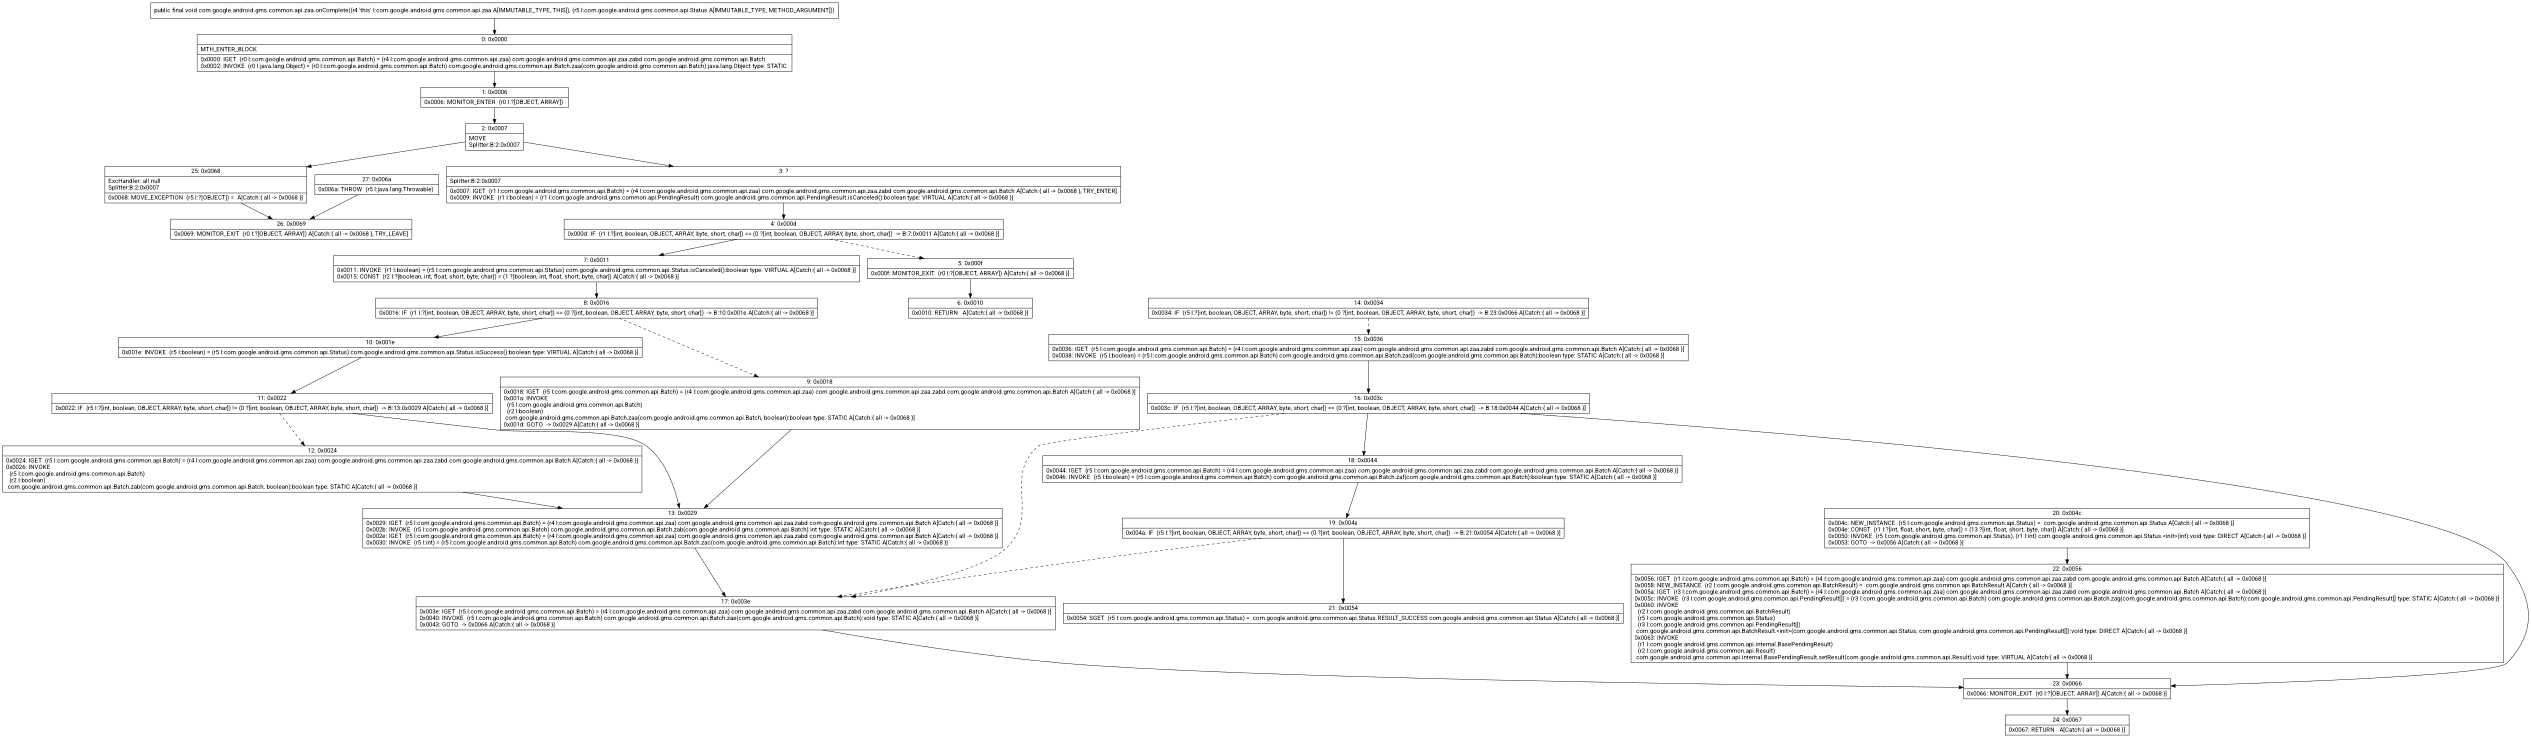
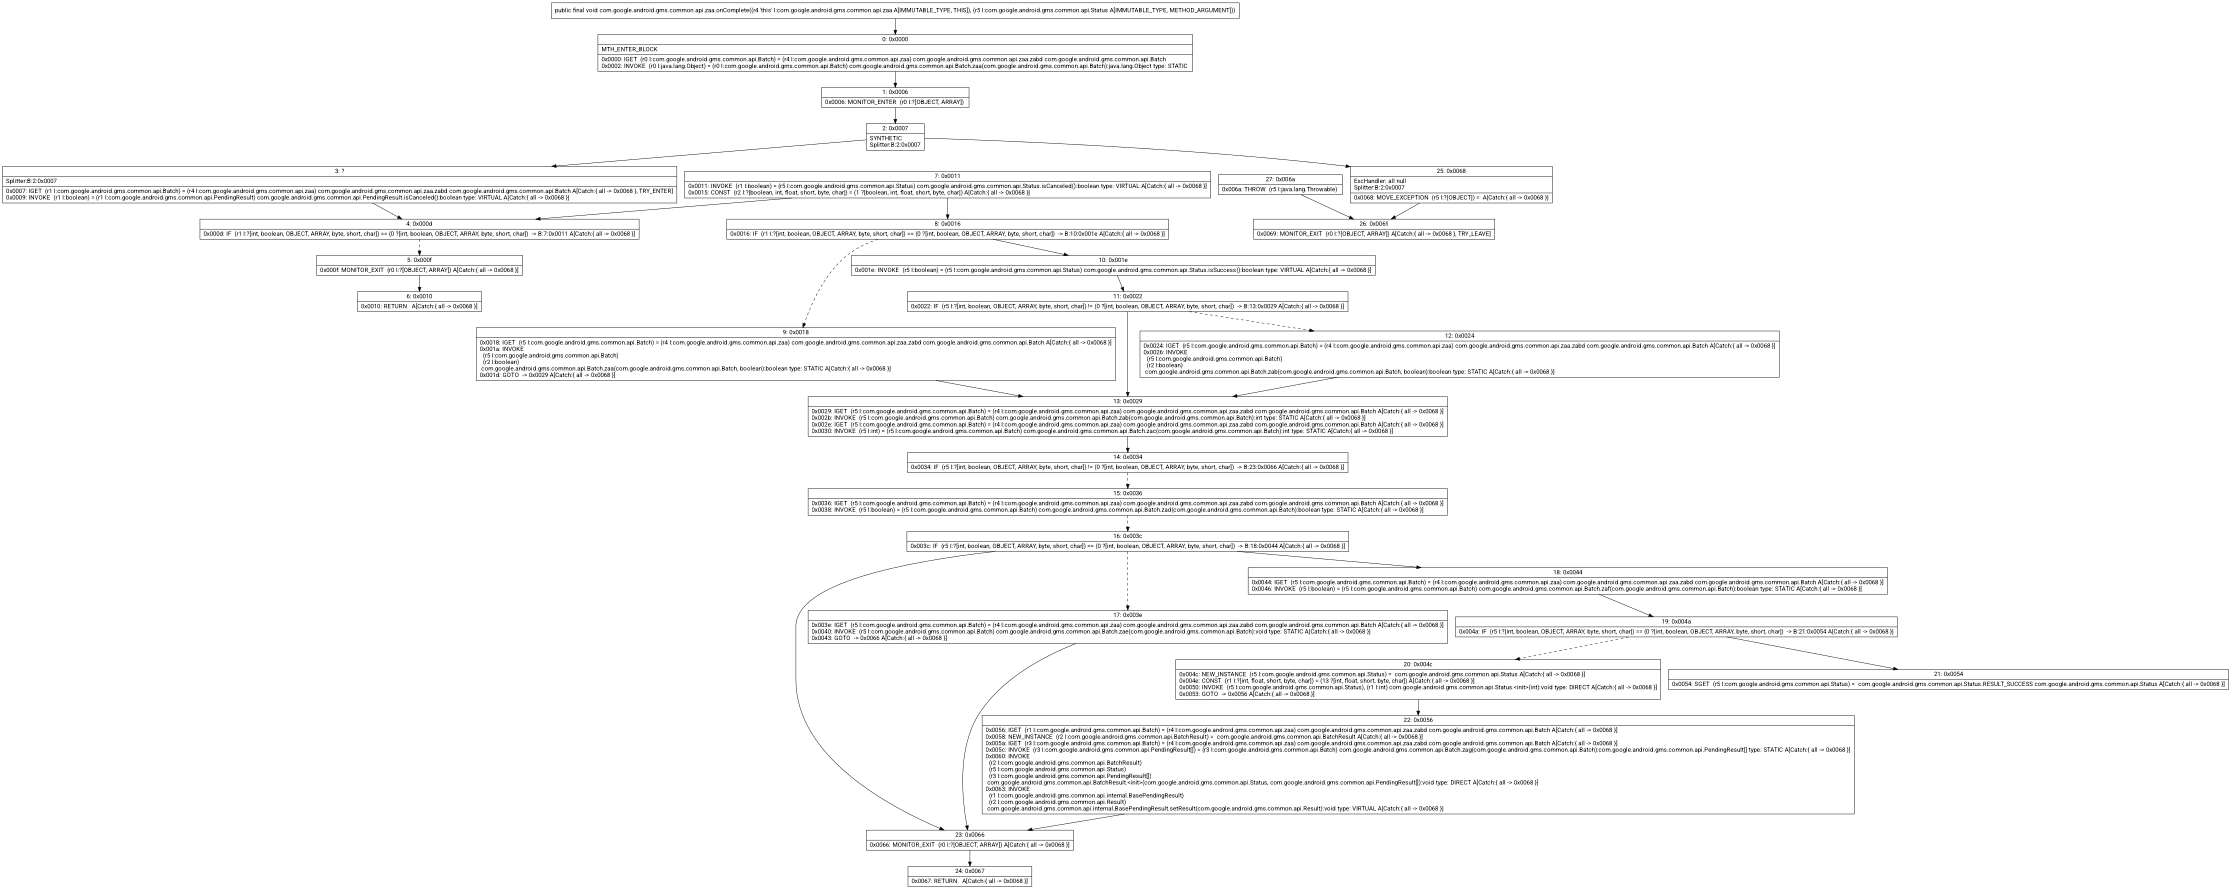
node "2: 0x0007": text "MOVE" -> "SYNTHETIC"
edge "4: 0x000d" -> "7: 0x0011": reversed
edge "15: 0x0036" -> "16: 0x003c": style solid -> dashed
edge "19: 0x004a" -> "17: 0x003e": now "19: 0x004a" -> "20: 0x004c"
edge "13: 0x0029" -> "17: 0x003e": now "13: 0x0029" -> "14: 0x0034"
